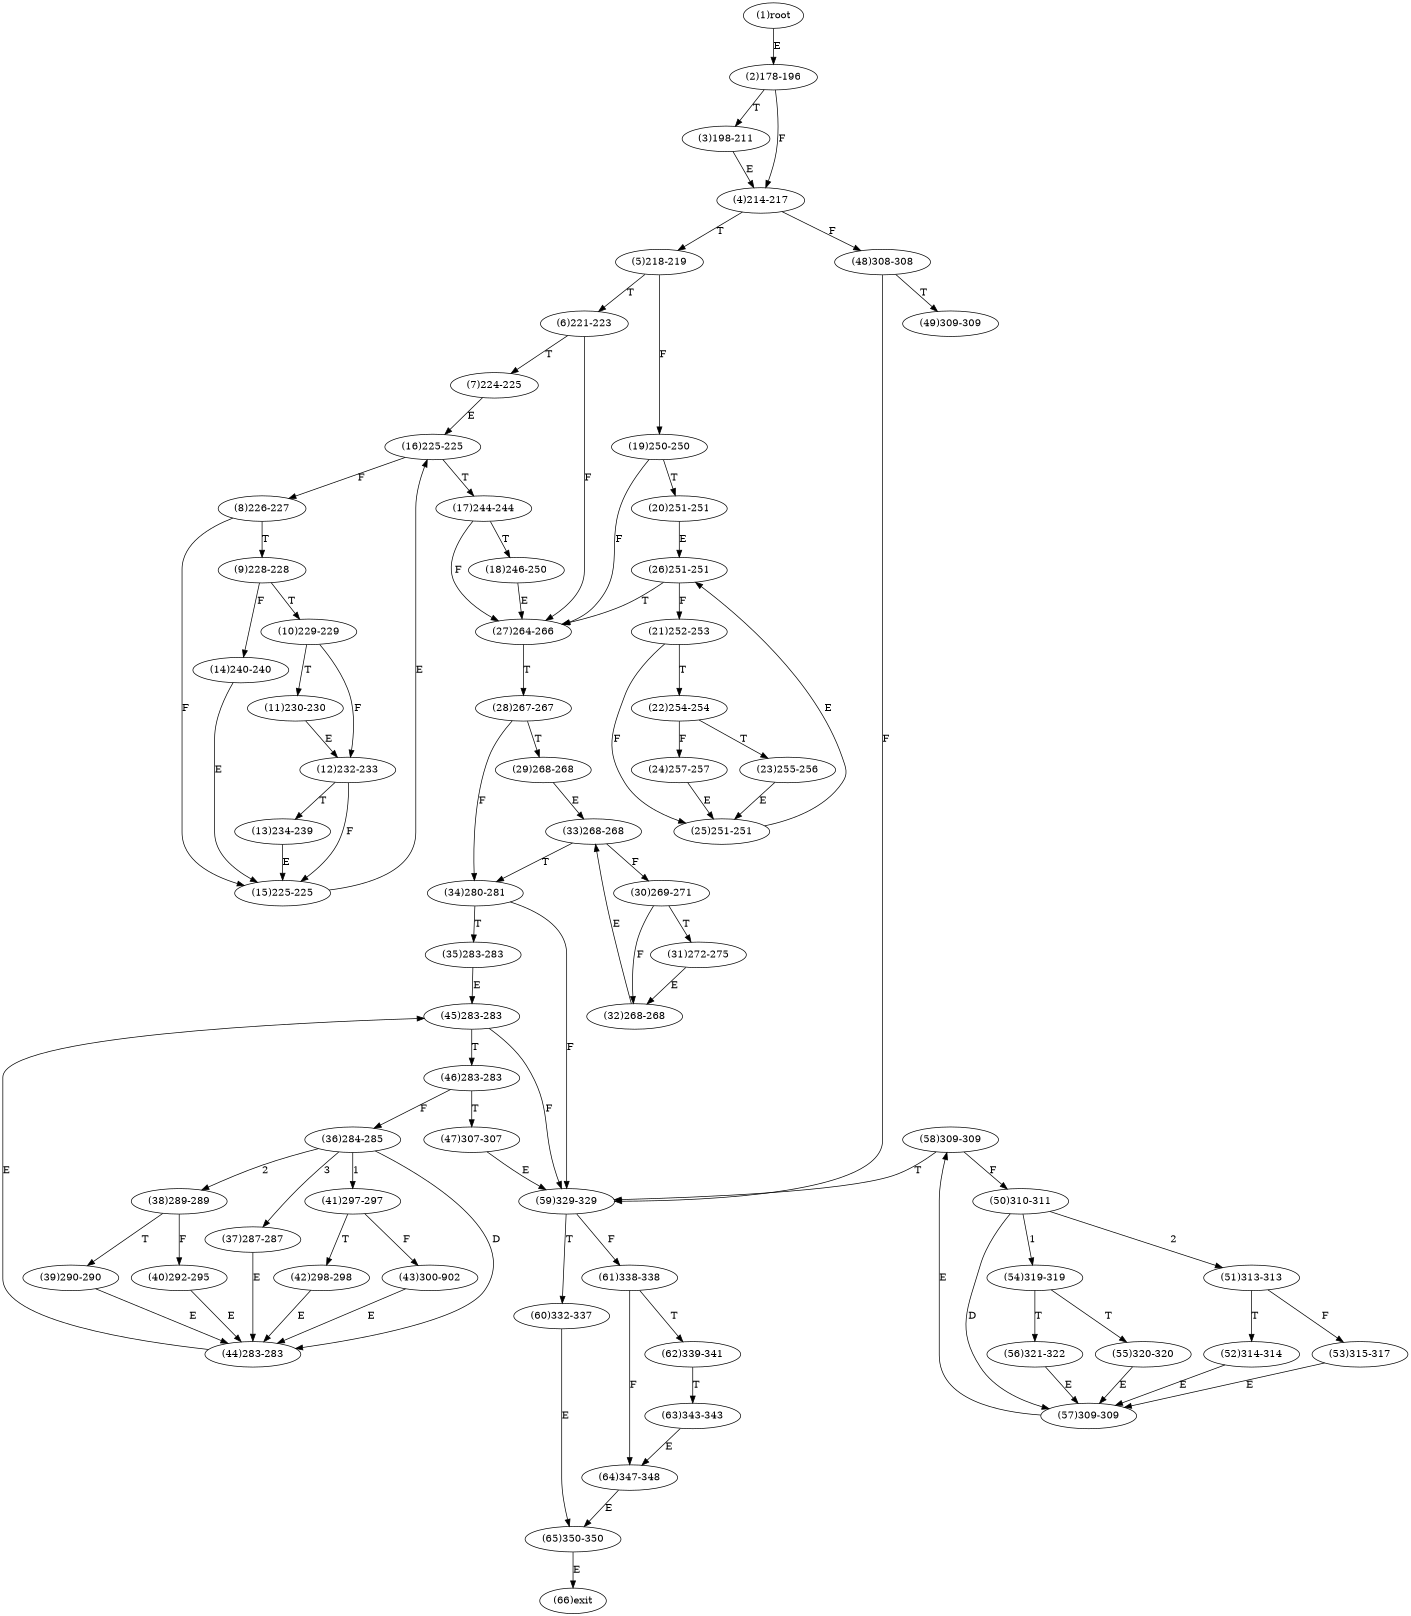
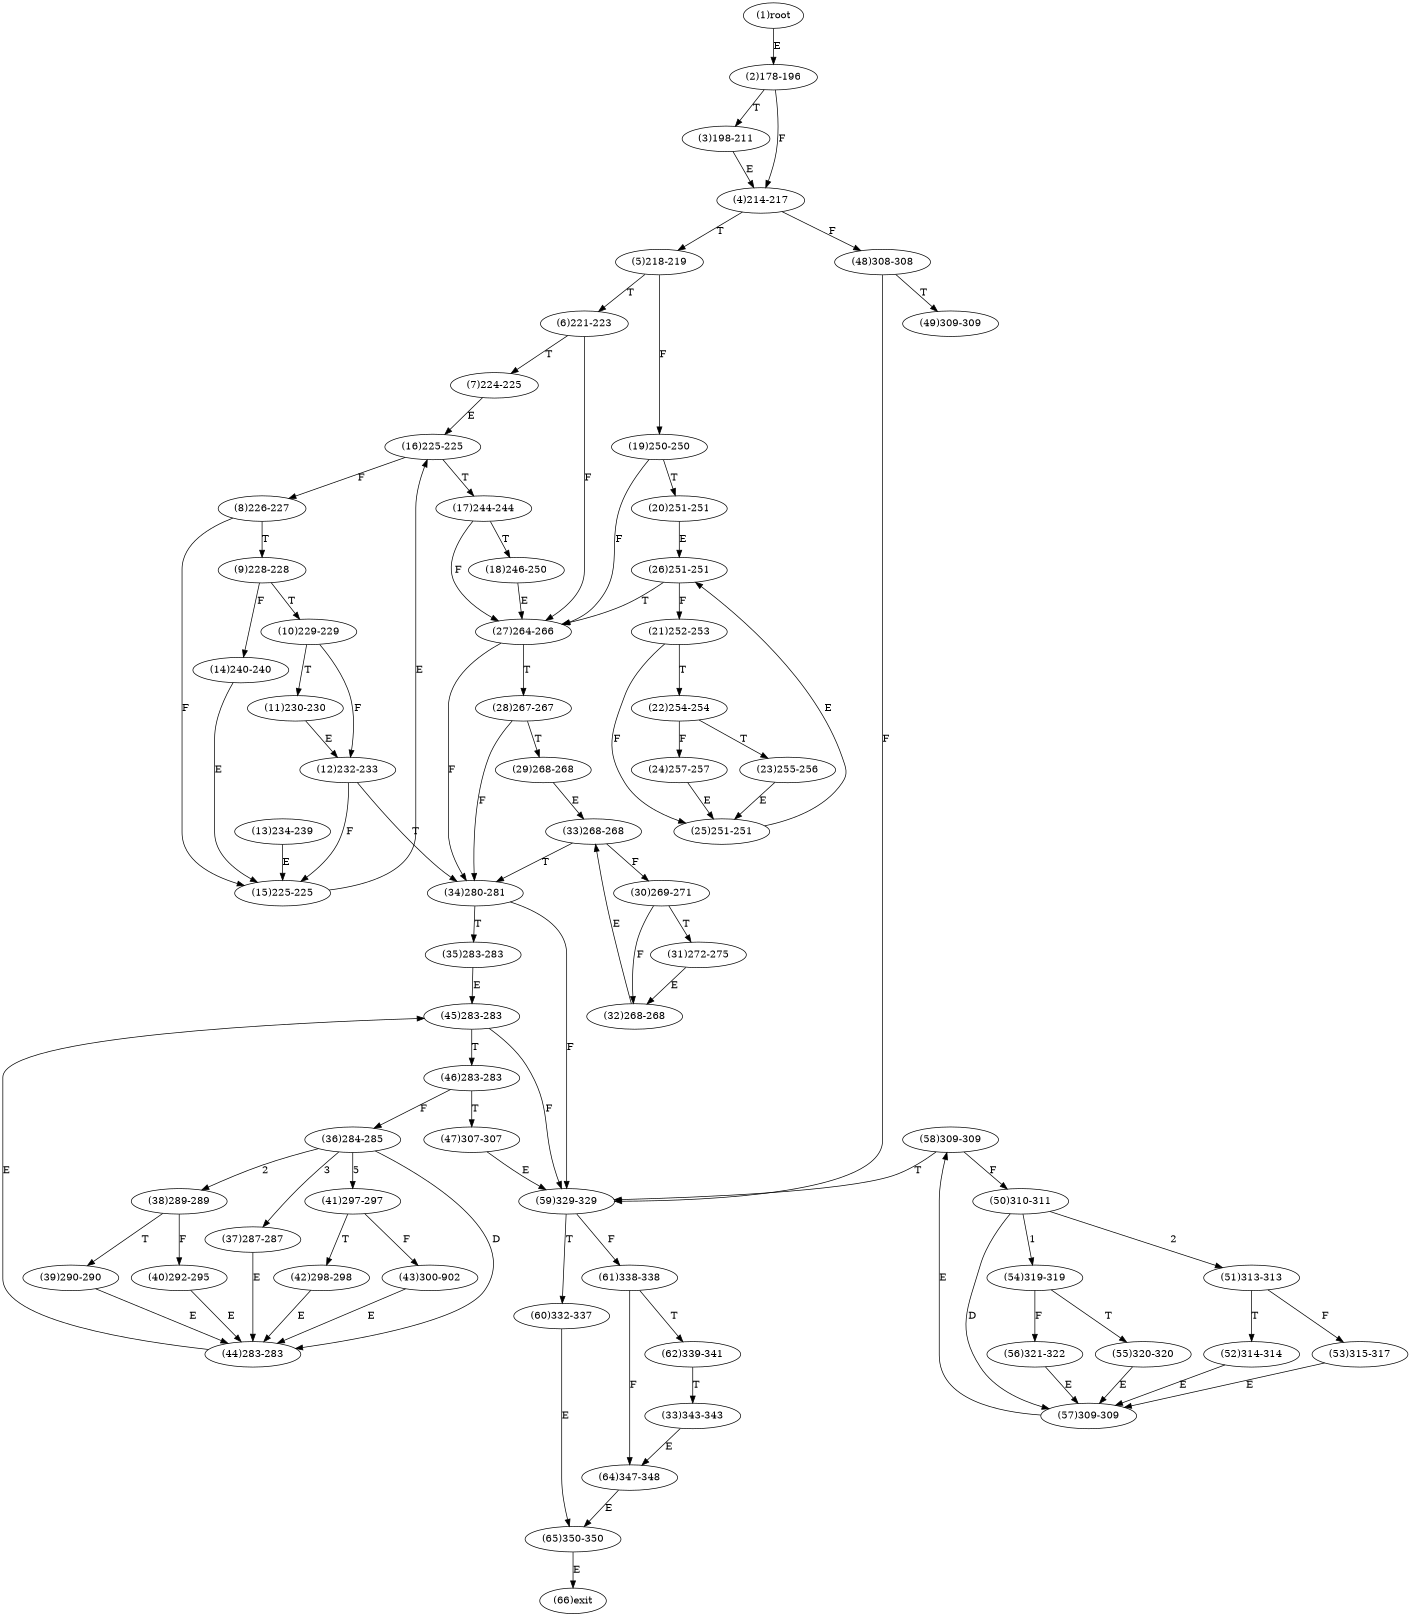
edge "(27)264-266" -> "(34)280-281": added, label "F"
edge "(12)232-233" -> "(13)234-239": now "(12)232-233" -> "(34)280-281"
edge "(36)284-285" -> "(41)297-297": label "1" -> "5"
edge "(54)319-319" -> "(56)321-322": label "T" -> "F"
node "(63)343-343": label "(63)343-343" -> "(33)343-343"
